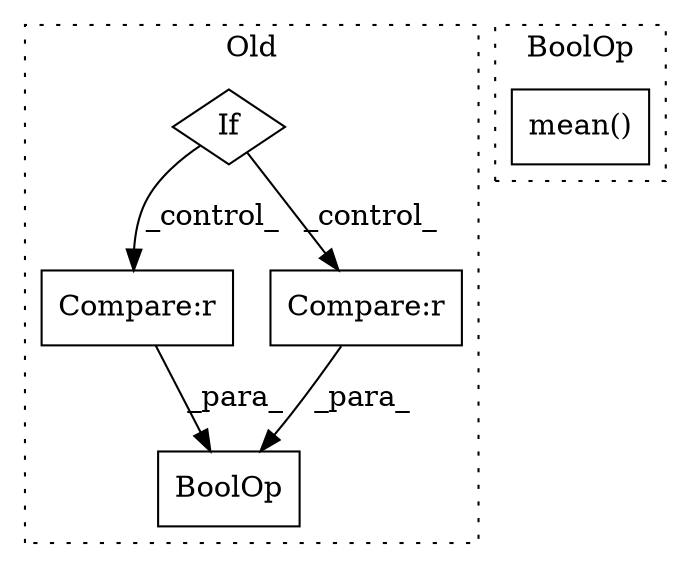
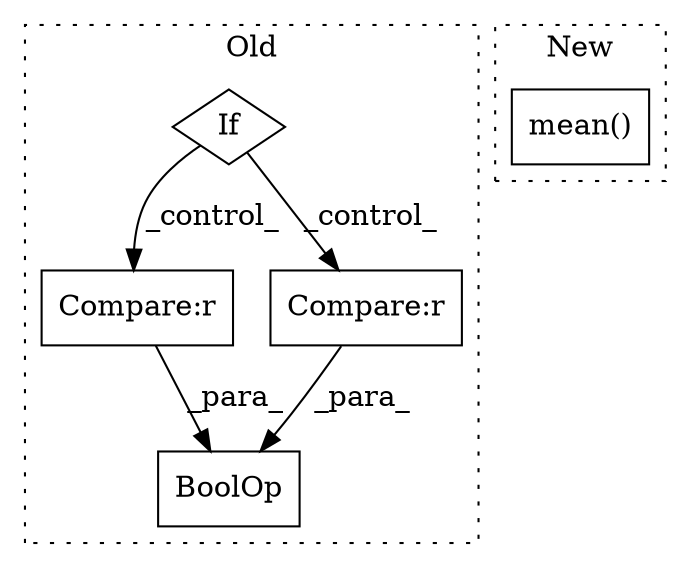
cluster "BoolOp": label "BoolOp" -> "New"
